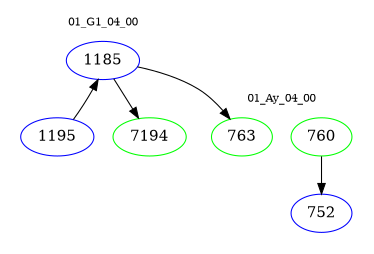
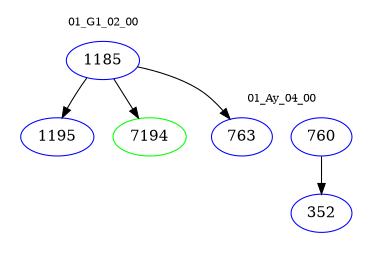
cluster "01_G1_04_00": label "01_G1_04_00" -> "01_G1_02_00"
edge "1195" -> "1185": reversed
node "763": color green -> blue
node "760": color green -> blue
node "752": label "752" -> "352"
